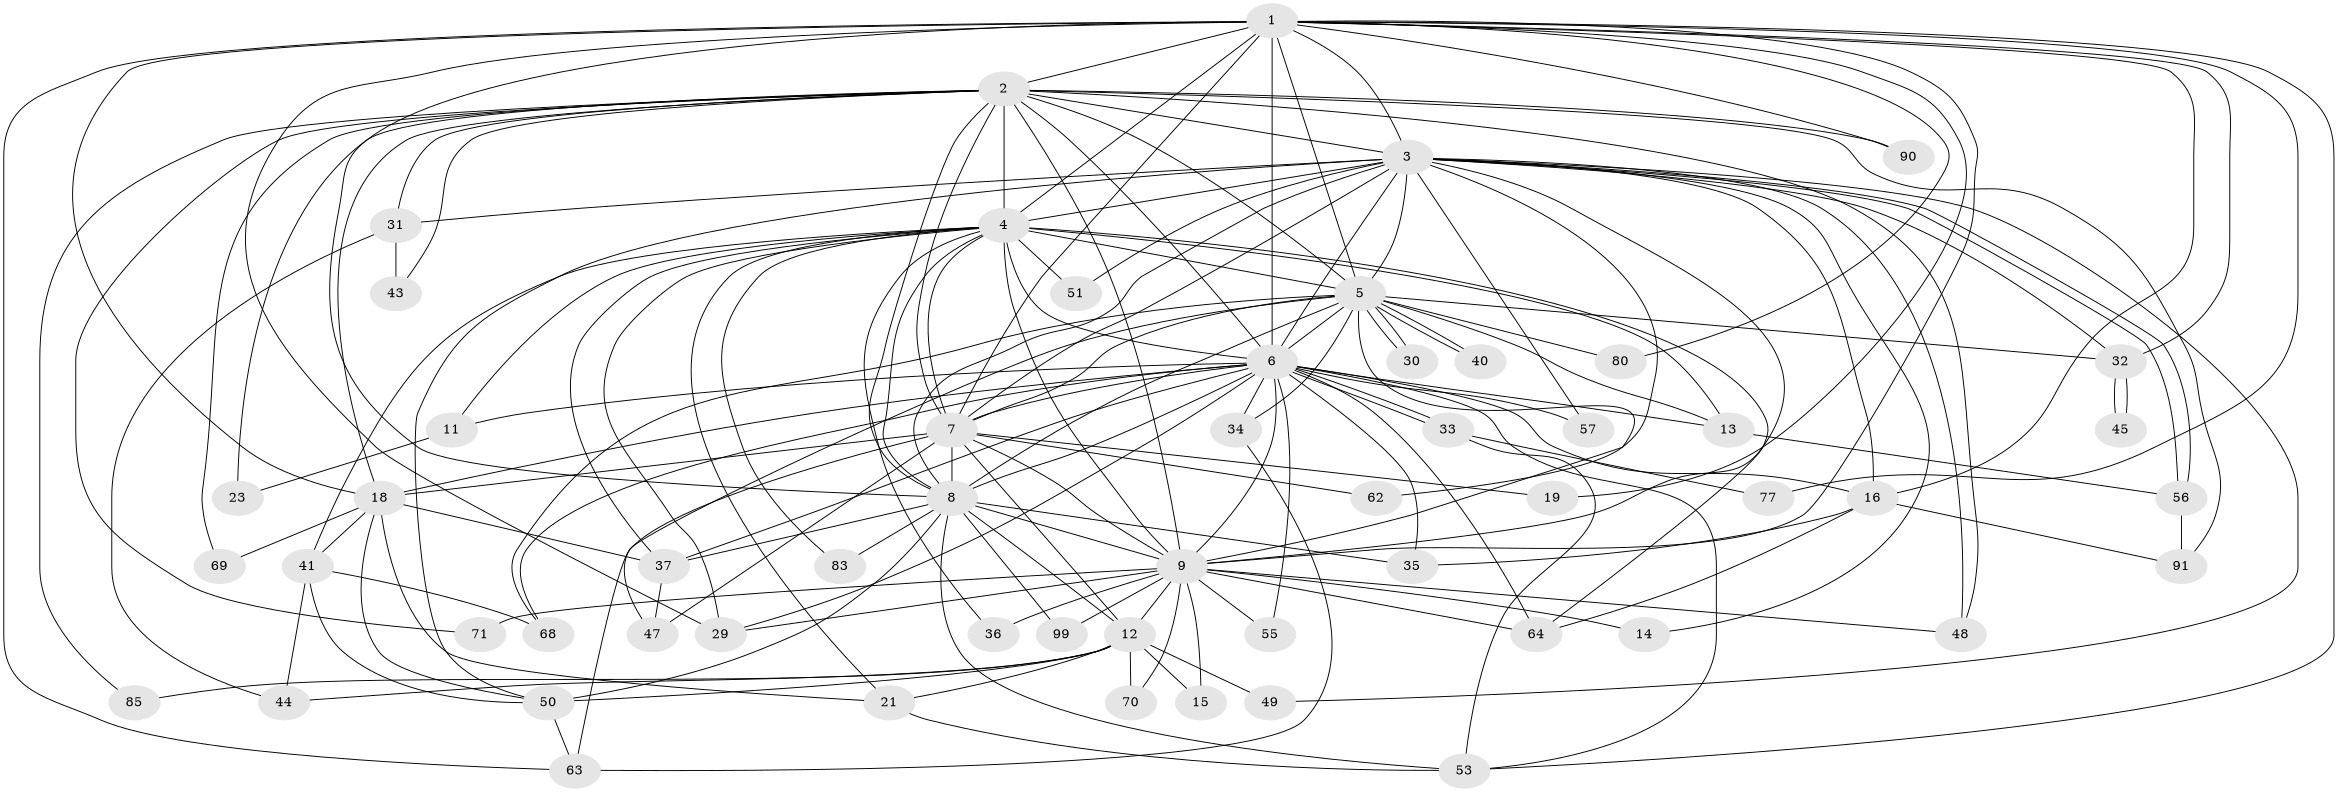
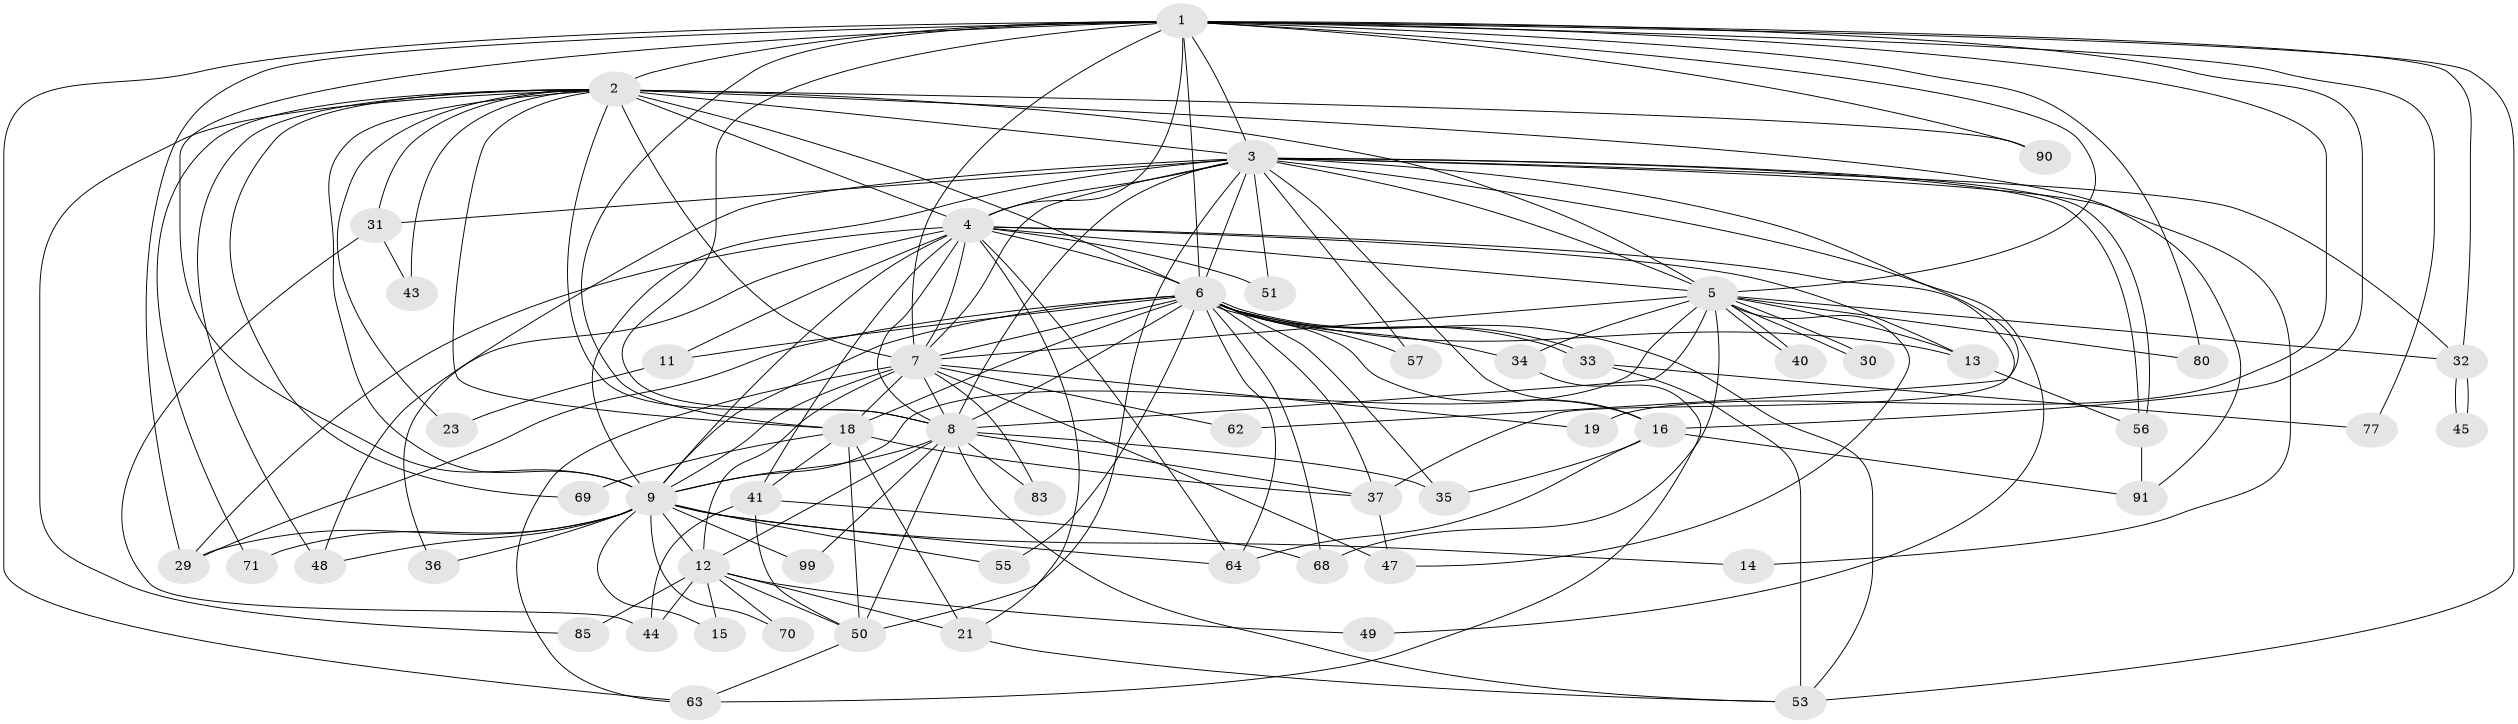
edge "4" -- "83": now "7" -- "83"
edge "5" -- "6": removed
